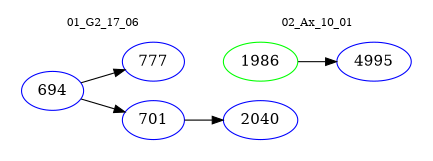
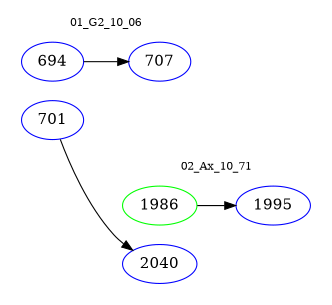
cluster "01_G2_17_06": label "01_G2_17_06" -> "01_G2_10_06"
cluster "02_Ax_10_01": label "02_Ax_10_01" -> "02_Ax_10_71"
node "777": label "777" -> "707"
node "4995": label "4995" -> "1995"
edge "694" -> "701": removed
